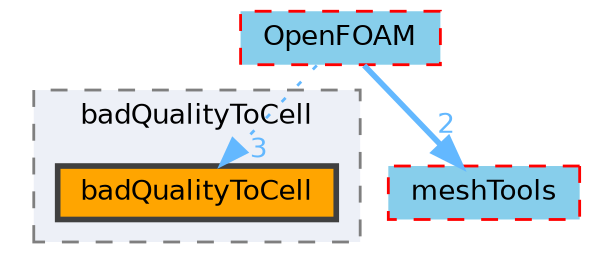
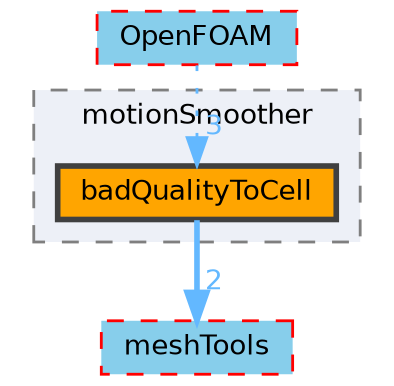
edge "OpenFOAM" -> "meshTools": now "badQualityToCell" -> "meshTools"
cluster "badQualityToCell": label "badQualityToCell" -> "motionSmoother"
